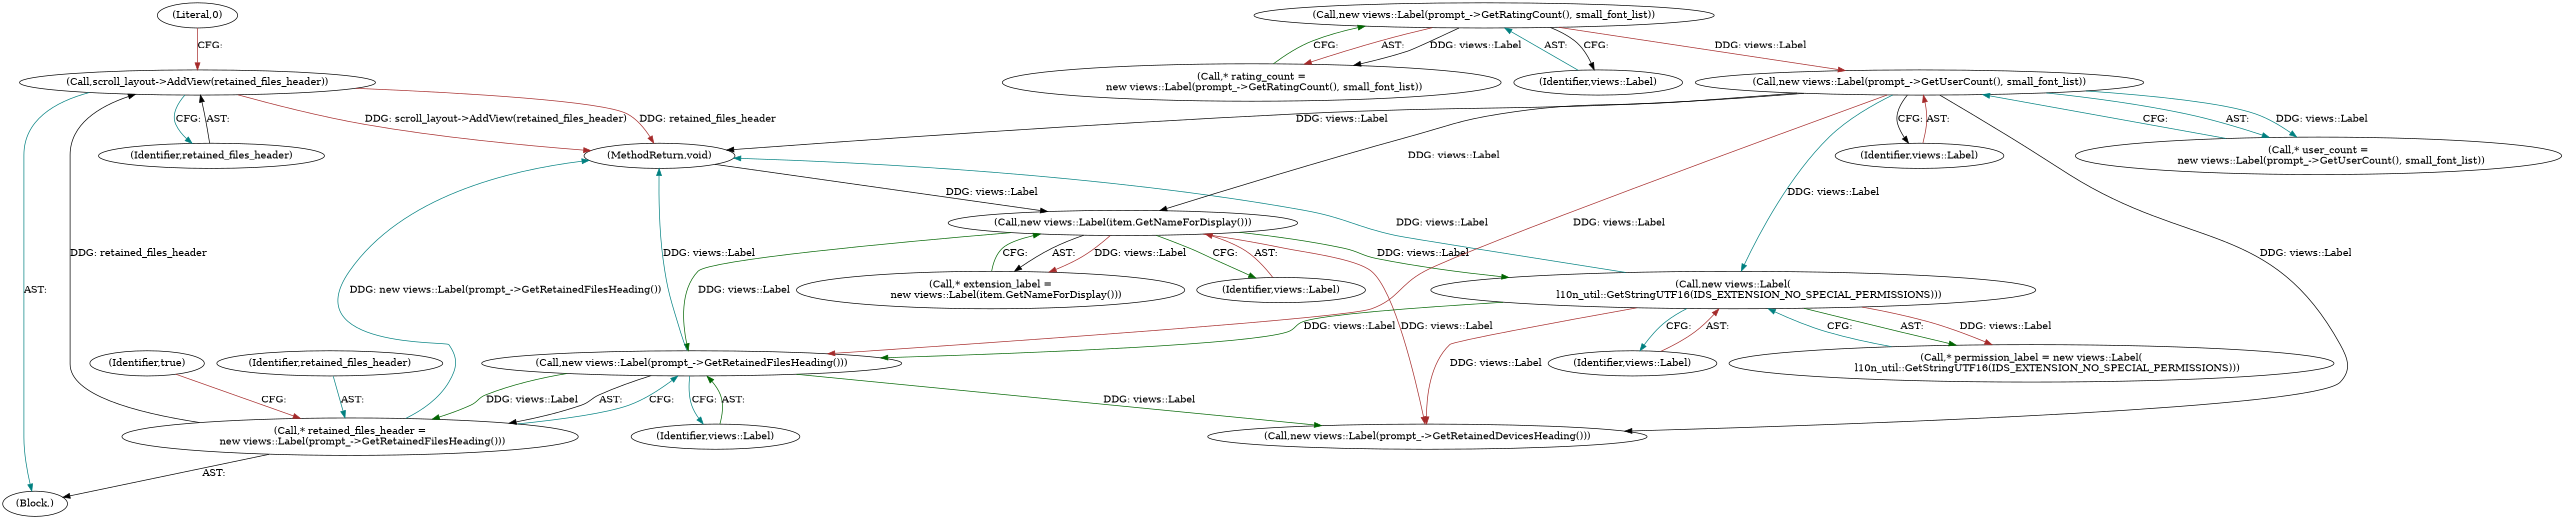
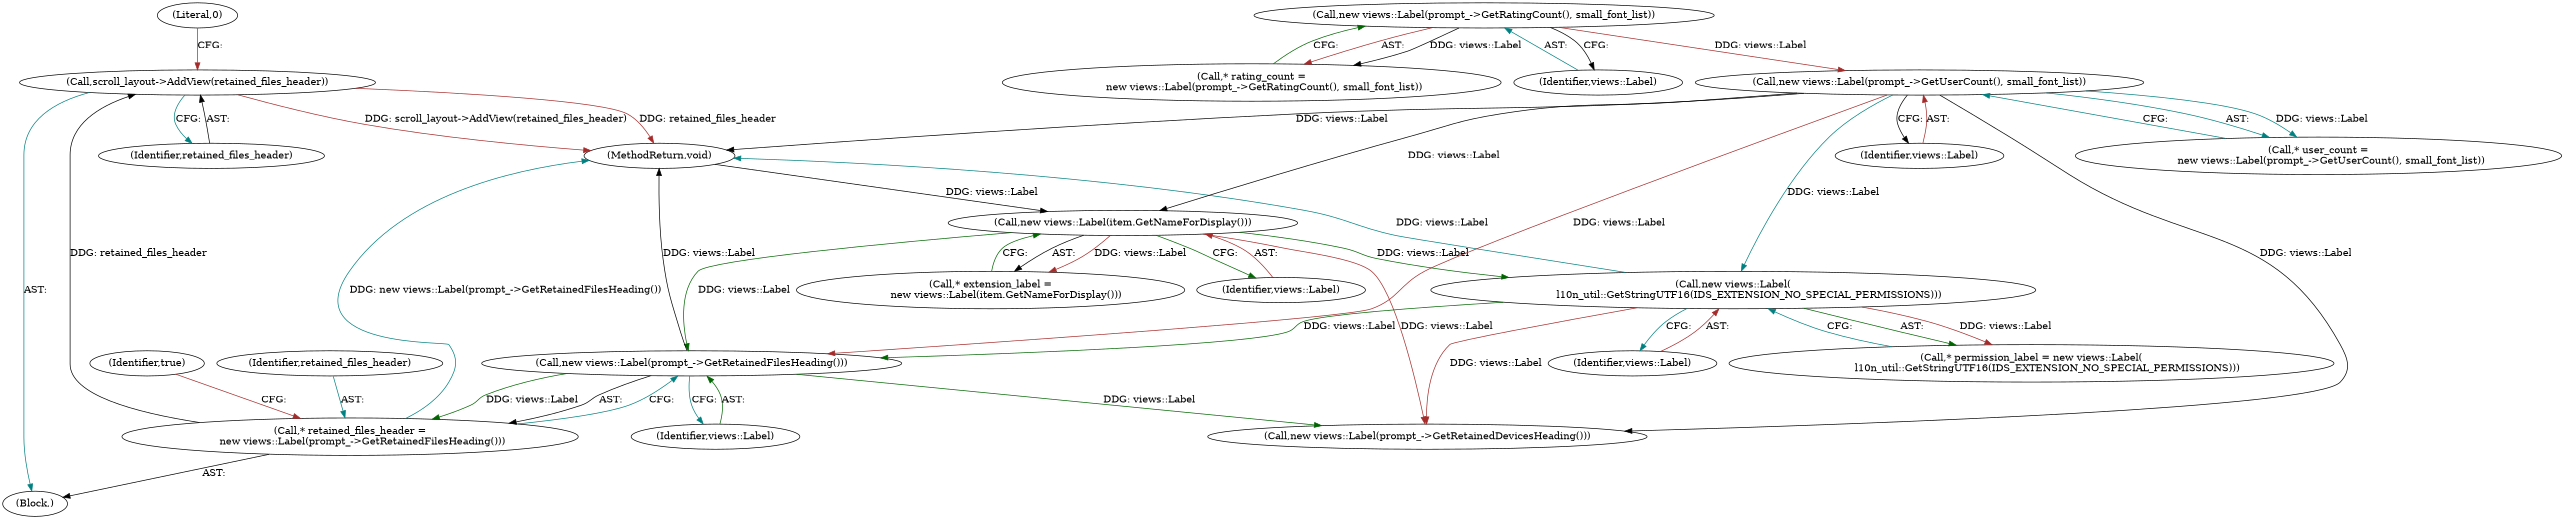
edge "(Call,new views::Label(prompt_->GetRetainedFilesHeading()))" -> "(MethodReturn,void)": color teal -> black
